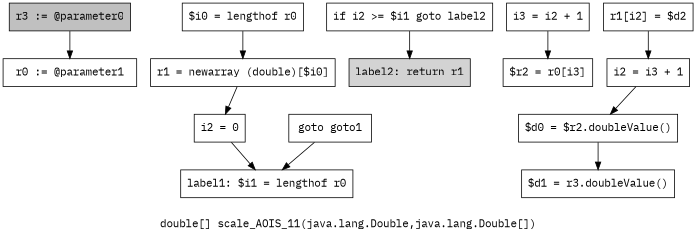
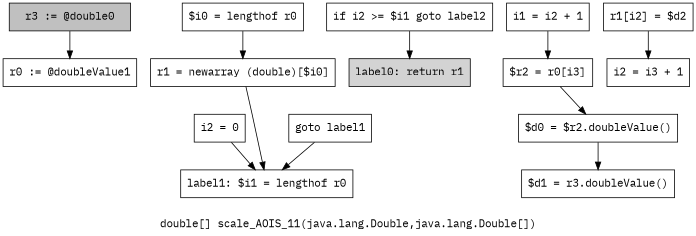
node "r3 := @parameter0": label "r3 := @parameter0" -> "r3 := @double0"
node "i3 = i2 + 1": label "i3 = i2 + 1" -> "i1 = i2 + 1"
node "r0 := @parameter1": label "r0 := @parameter1" -> "r0 := @doubleValue1"
node "label2: return r1": label "label2: return r1" -> "label0: return r1"
edge "r1 = newarray (double)[$i0]" -> "i2 = 0": now "r1 = newarray (double)[$i0]" -> "label1: $i1 = lengthof r0"
edge "i2 = i3 + 1" -> "$d0 = $r2.doubleValue()": now "$r2 = r0[i3]" -> "$d0 = $r2.doubleValue()"
node "goto goto1": label "goto goto1" -> "goto label1"
